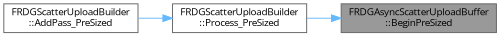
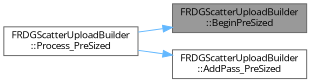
edge "FRDGScatterUploadBuilder ::AddPass_PreSized" -> "FRDGScatterUploadBuilder ::Process_PreSized": reversed
node "FRDGAsyncScatterUploadBuffer ::BeginPreSized": label "FRDGAsyncScatterUploadBuffer ::BeginPreSized" -> "FRDGScatterUploadBuilder ::BeginPreSized"
